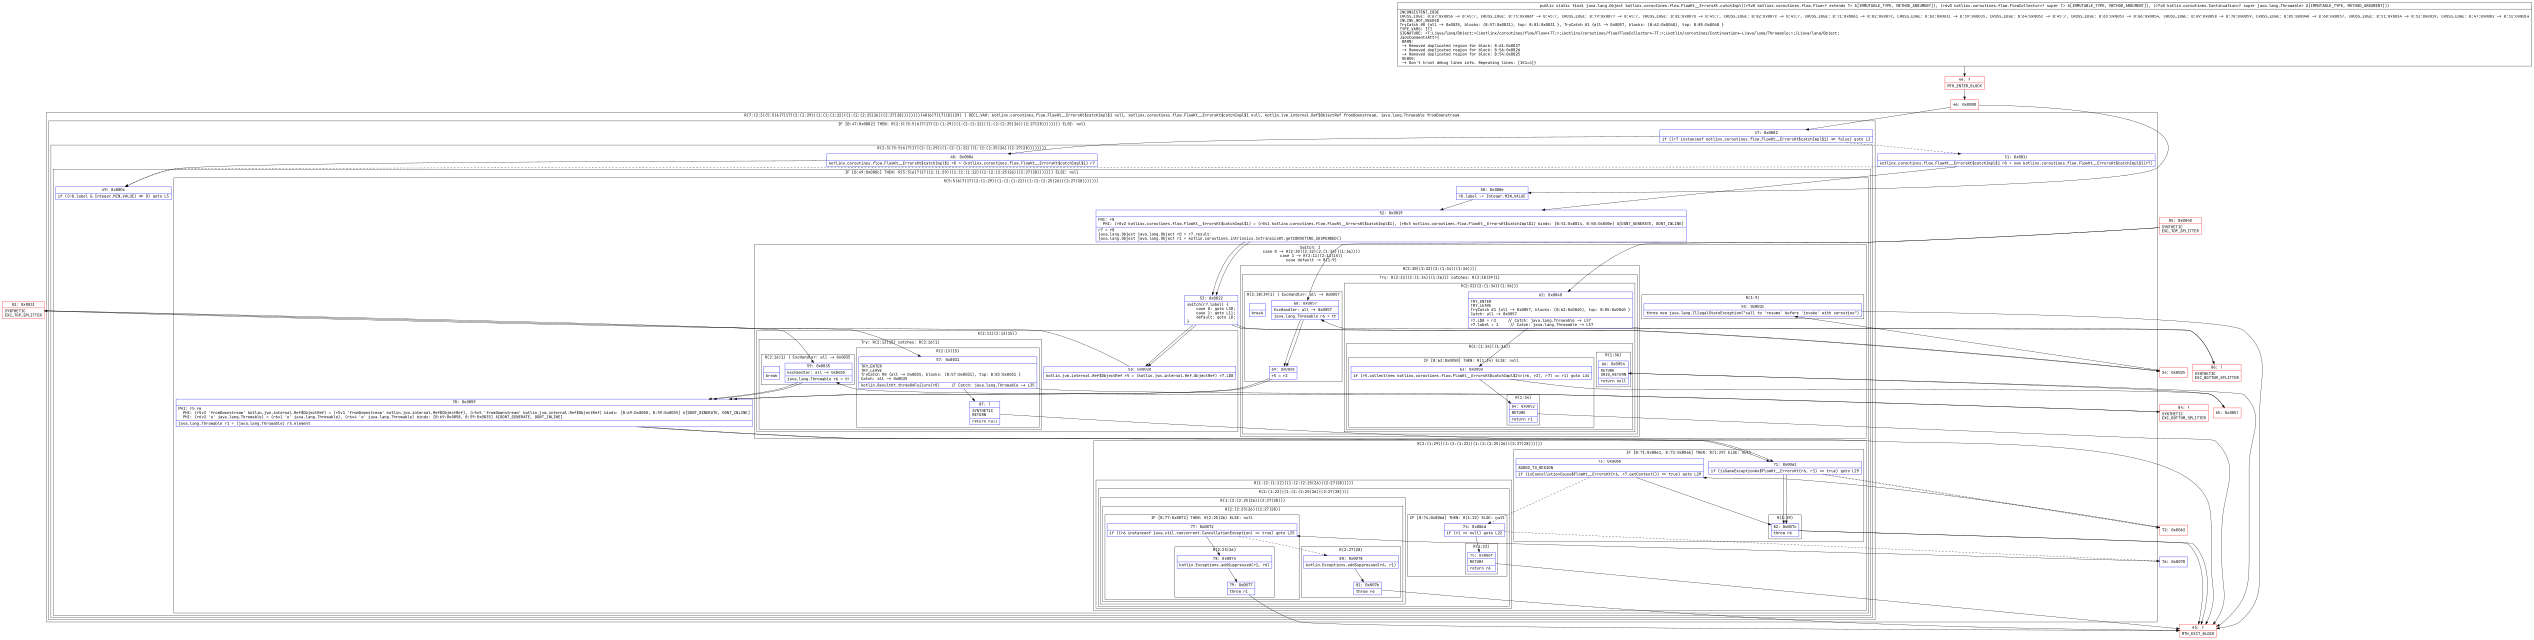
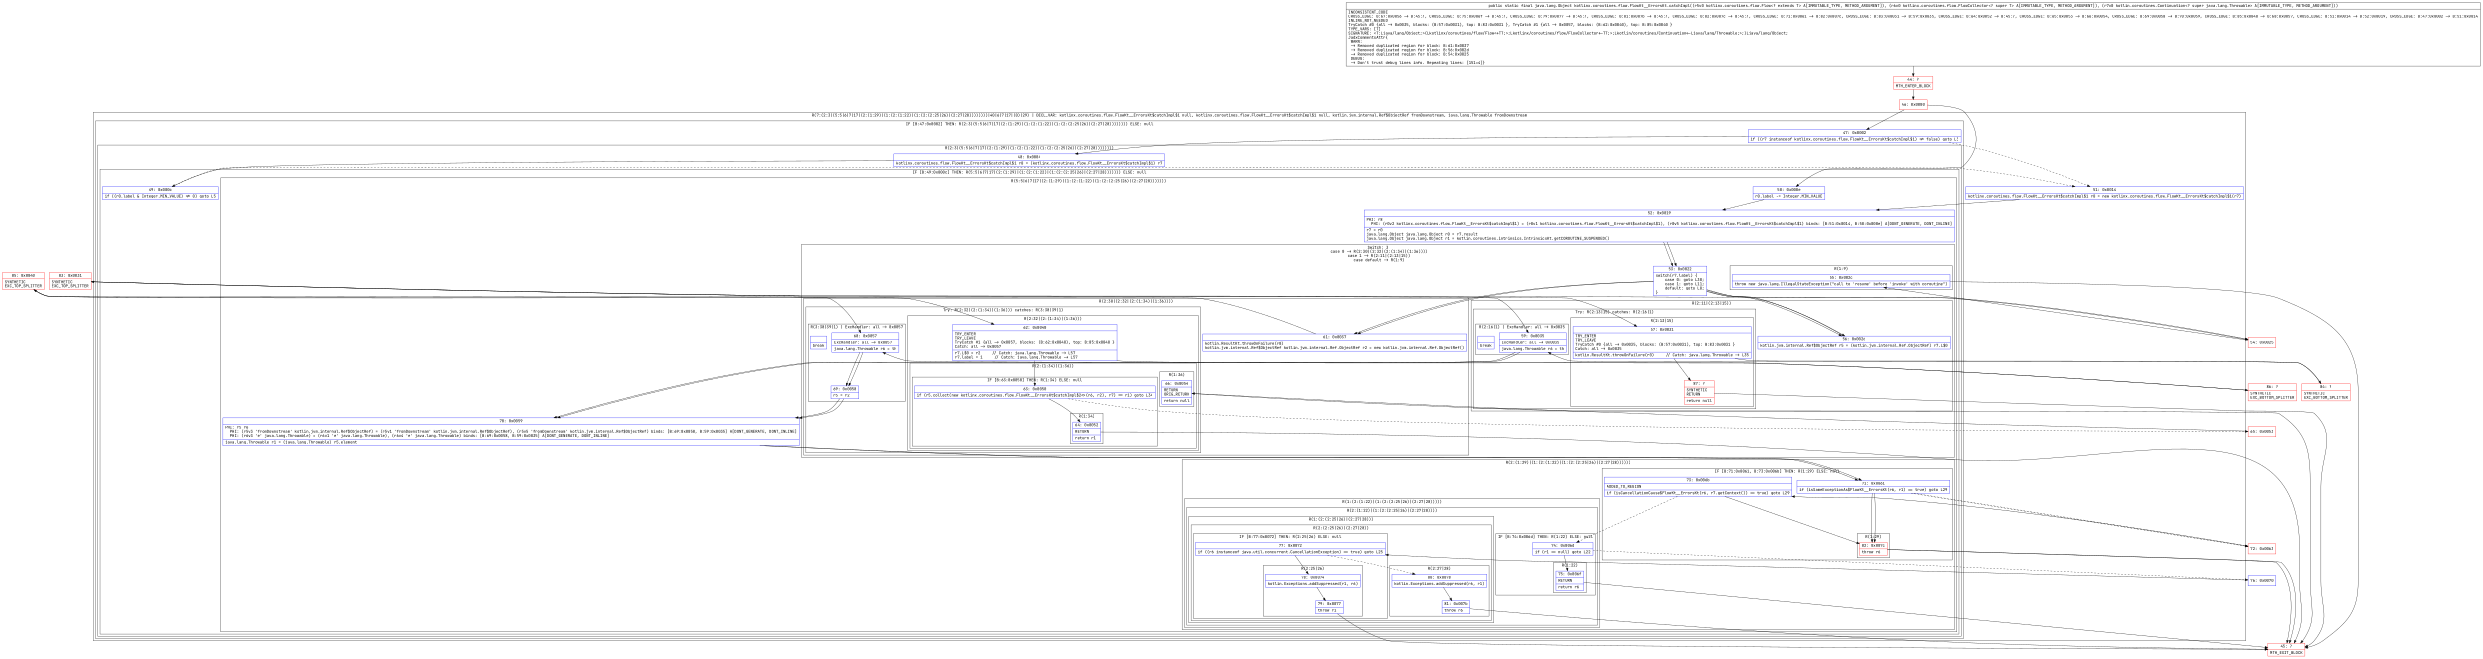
edge "51: 0x0014" -> "49: 0x000c": reversed
node "61: 0x0037": added
edge "63: 0x0050" -> "65: 0x0053": style solid -> dashed
node "87: ?": color blue -> red
node "82: 0x007c": color blue -> red
